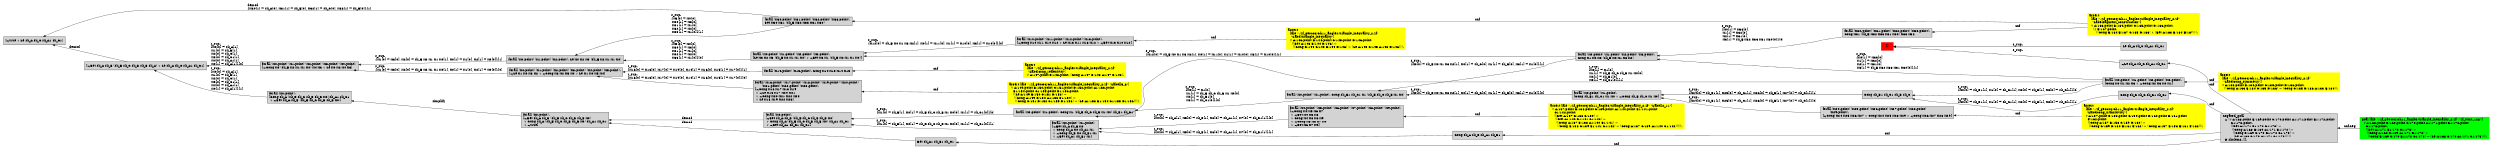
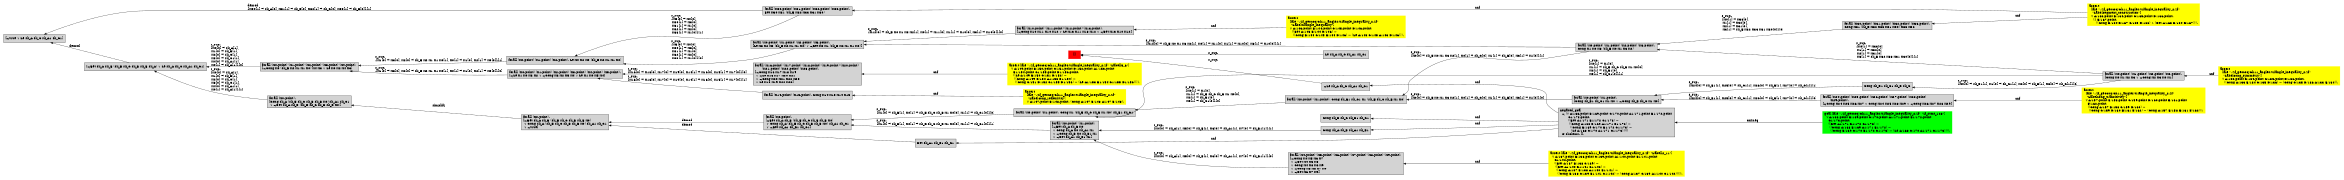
edge "Cong sk_B sk_C sk_B1 sk_C1" -> "Cong sk_B1 sk_C1 sk_B sk_C": removed, label "s_sup- {X0[0] → sk_B1[1], X1[0] → sk_C1[1], X2[0] → sk_B[1], X3[0] → sk_C[1]}[1]"
